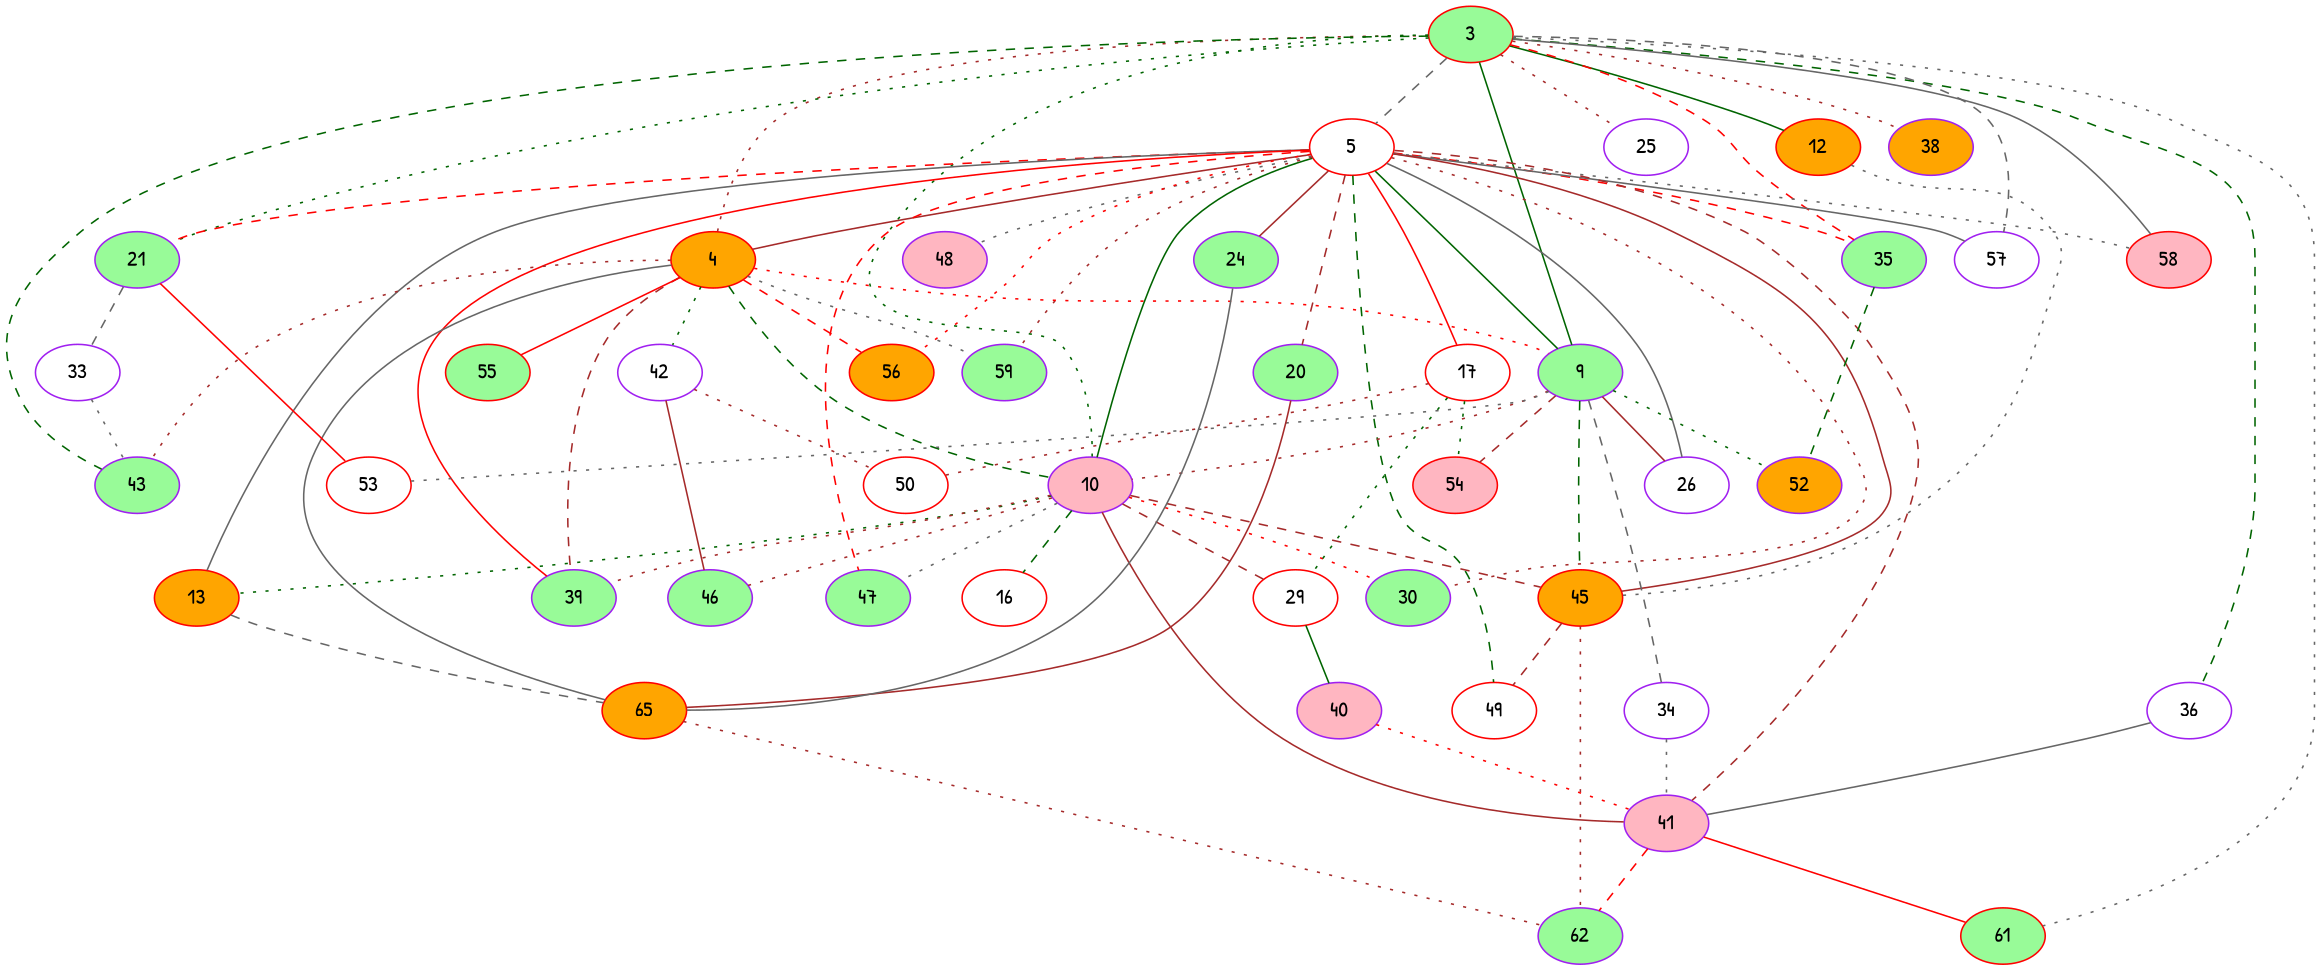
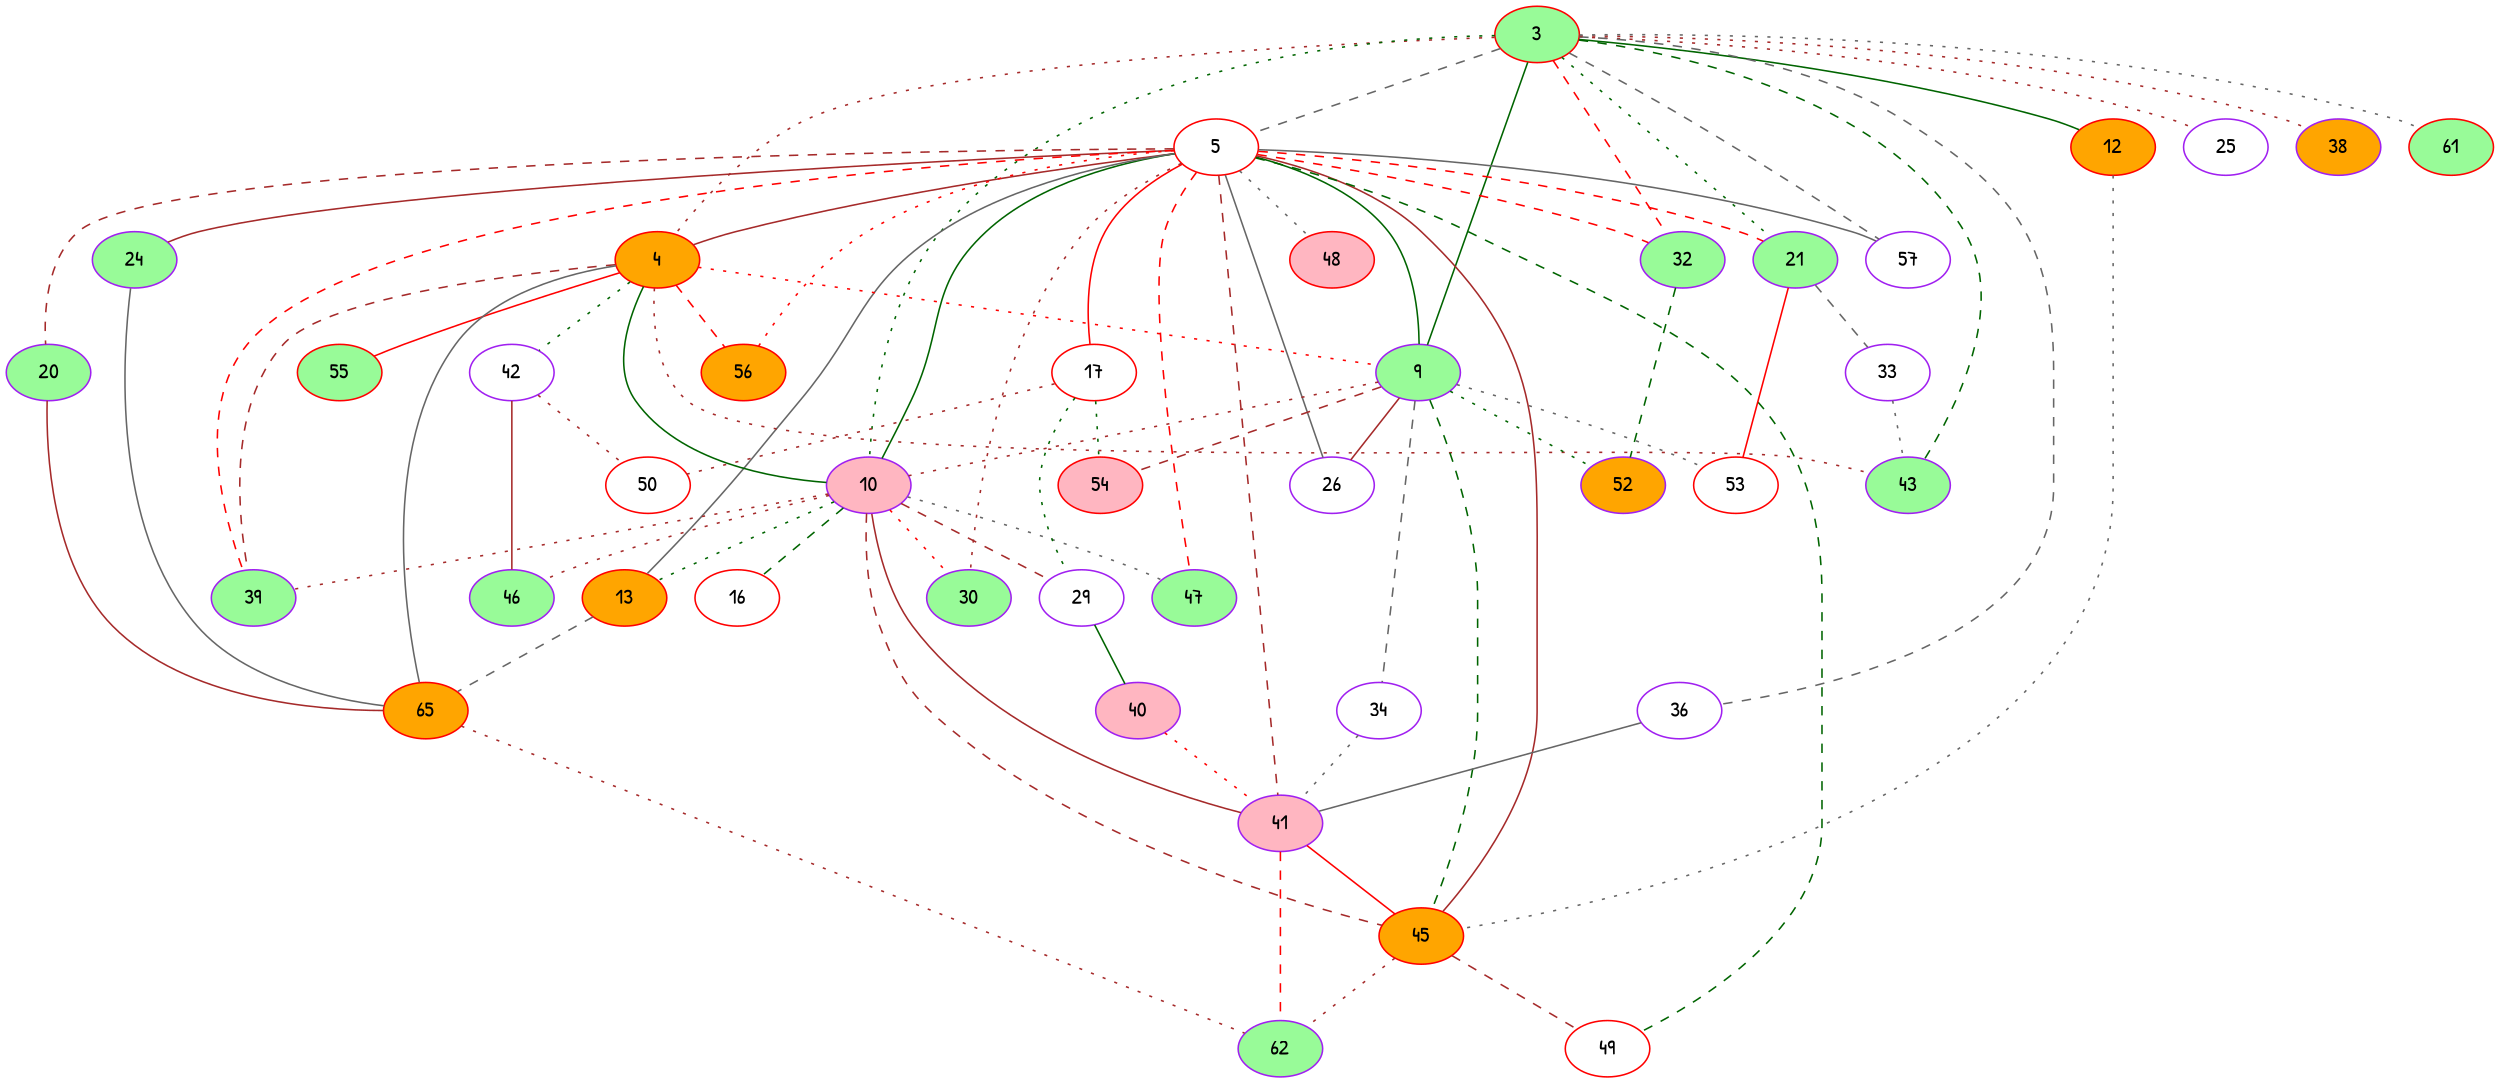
edge "3" -- "36": color darkgreen -> gray40
edge "5" -- "39": style solid -> dashed
node "48": color purple -> red
node "35": label "35" -> "32"
node "58": removed
node "59": removed
edge "4" -- "10": style dashed -> solid
node "29": color red -> purple
edge "41" -- "61": now "41" -- "45"
